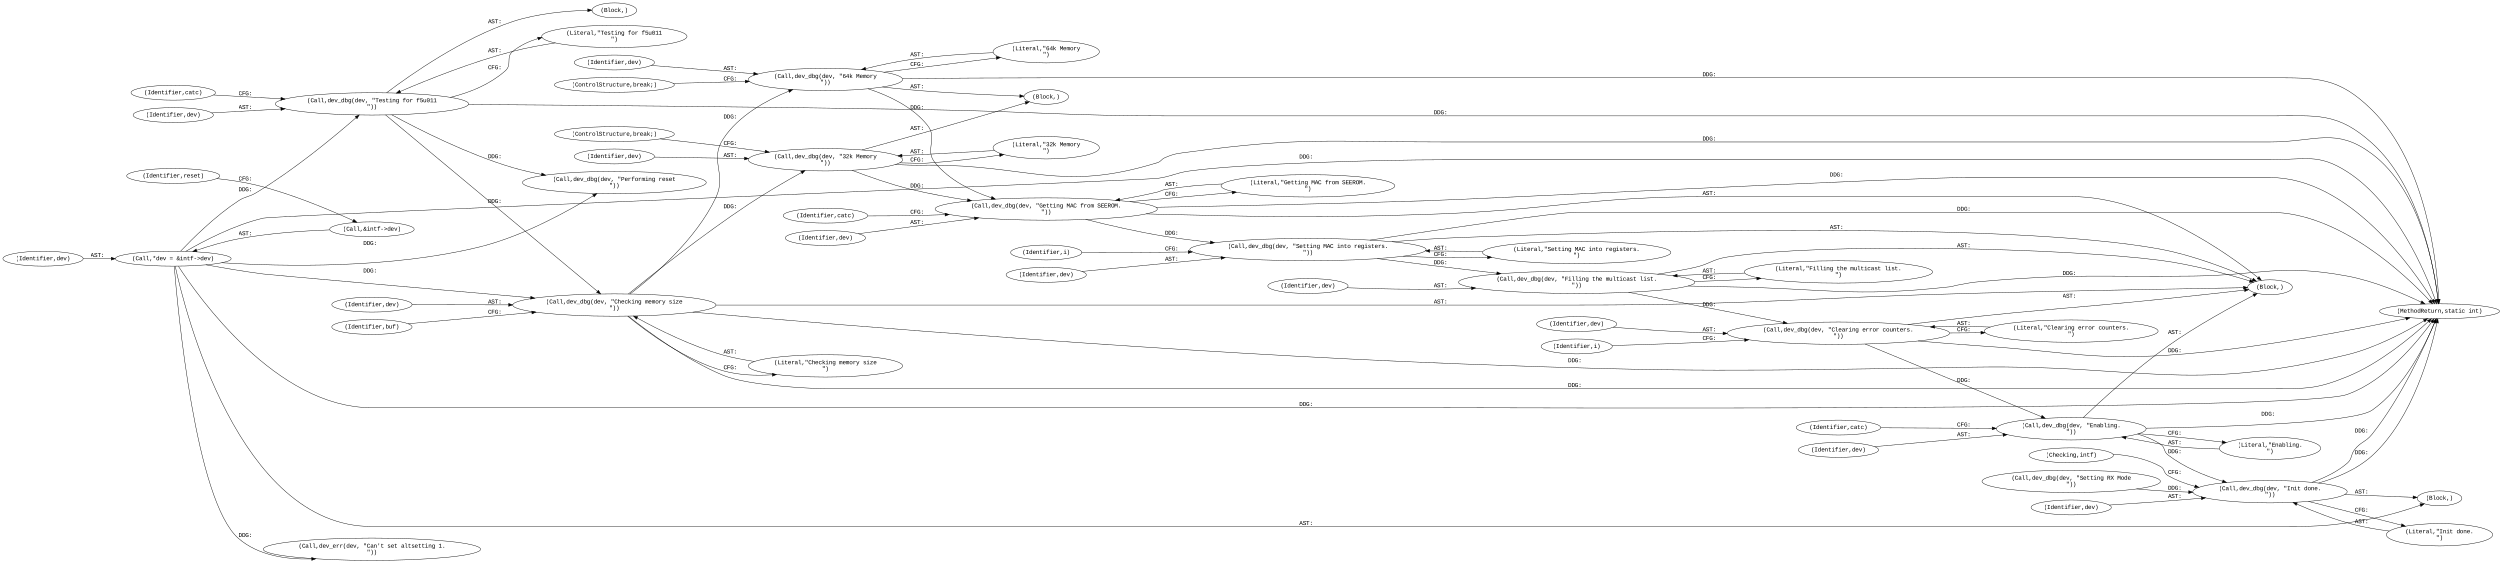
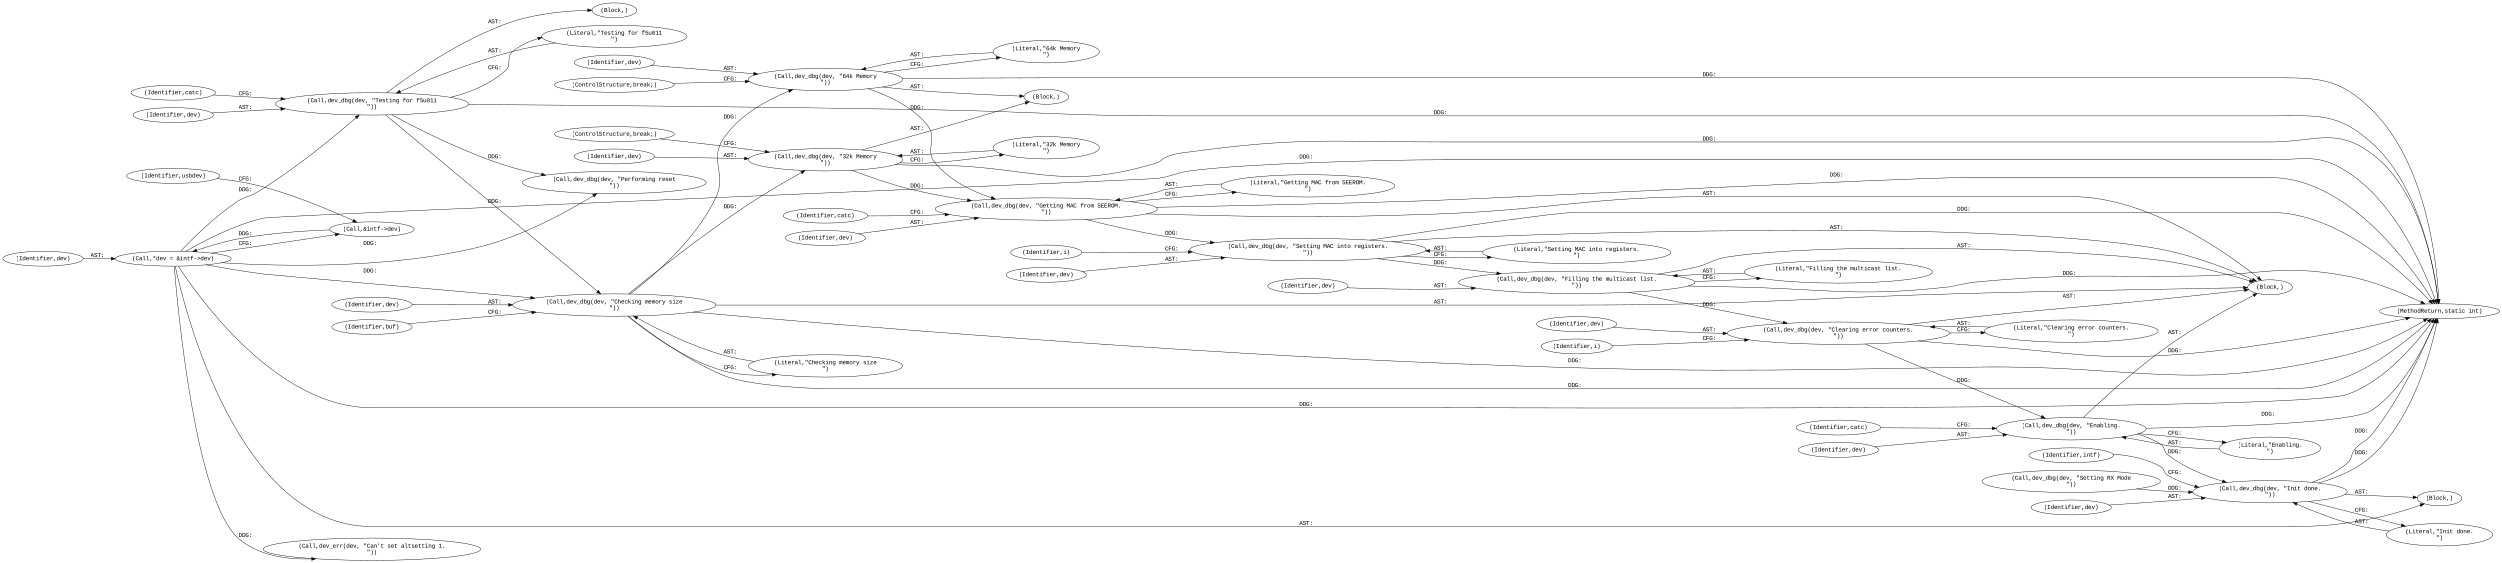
node "(Identifier,reset)": label "(Identifier,reset)" -> "(Identifier,usbdev)"
edge "(Call,&intf->dev)" -> "(Call,*dev = &intf->dev)": label "AST: " -> "DDG: "
edge "(Call,*dev = &intf->dev)" -> "(Call,&intf->dev)": added, label "CFG:"
node "(Checking,intf)": label "(Checking,intf)" -> "(Identifier,intf)"
